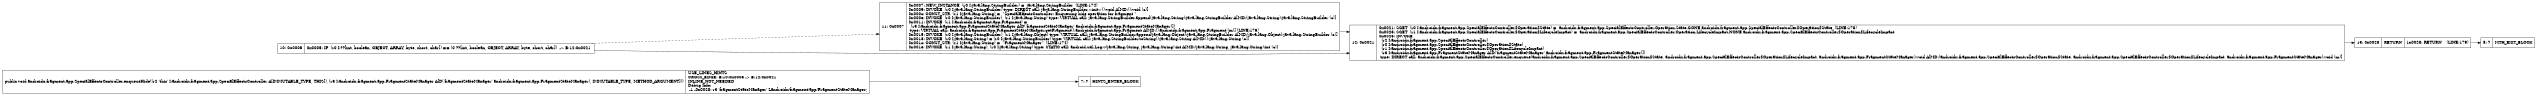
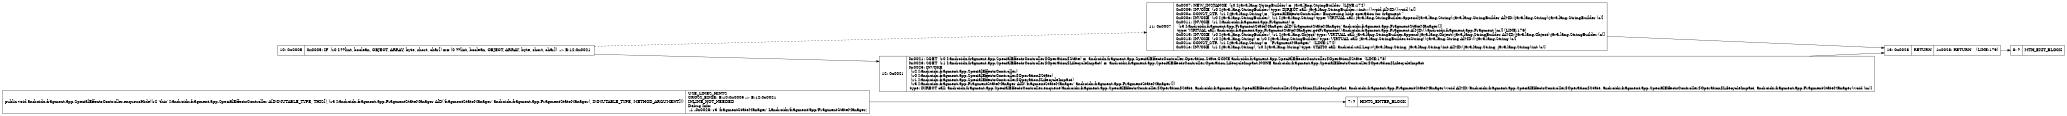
edge "11: 0x0007" -> "12: 0x0021": now "11: 0x0007" -> "13: 0x0028"
